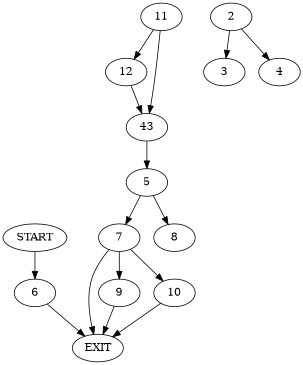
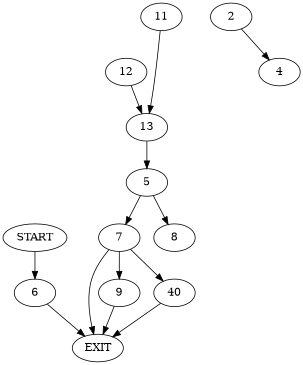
edge "11" -> "12": removed
node "3": removed
node "43": label "43" -> "13"
node "10": label "10" -> "40"
